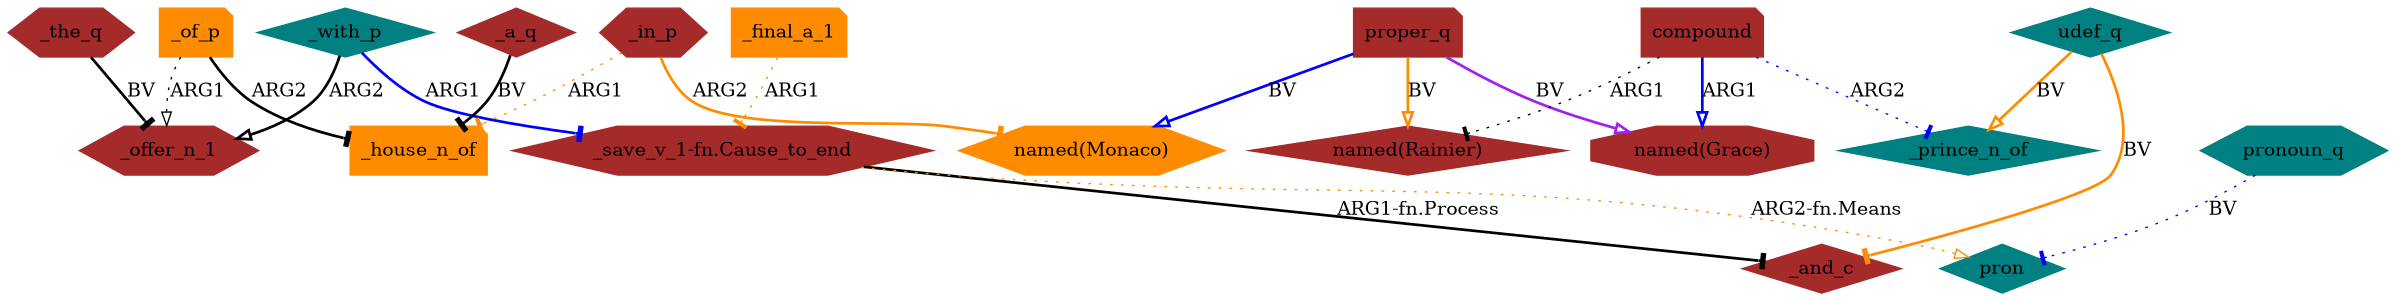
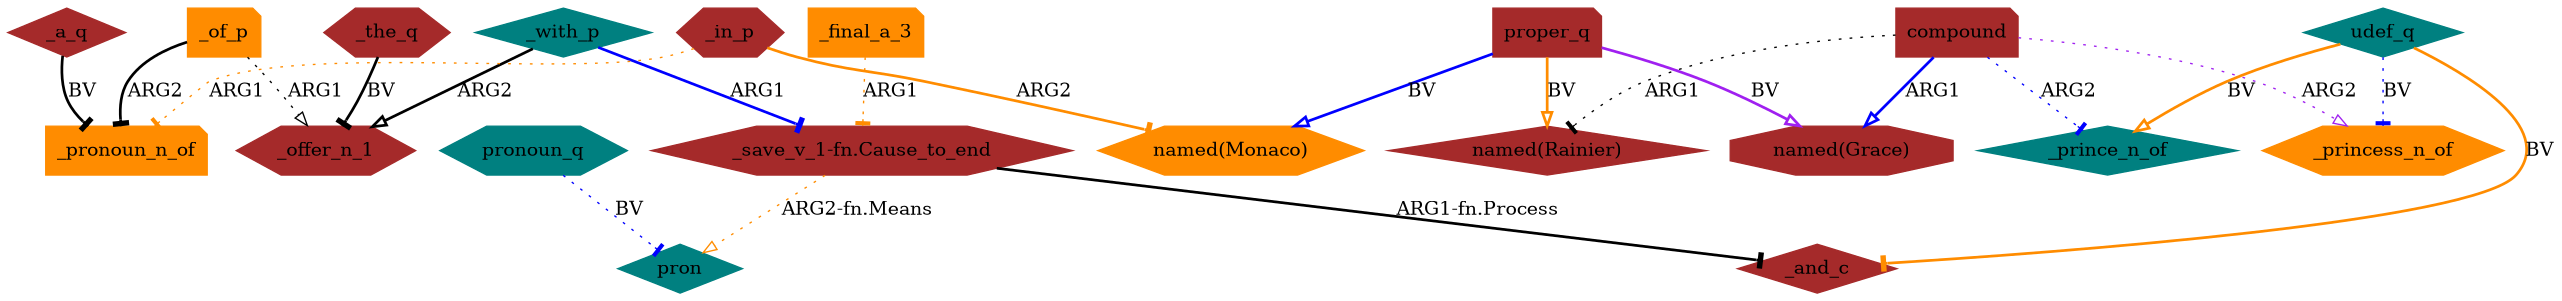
node "_final_a_1": label "_final_a_1" -> "_final_a_3"
node "_house_n_of": label "_house_n_of" -> "_pronoun_n_of"
node "_princess_n_of": added
